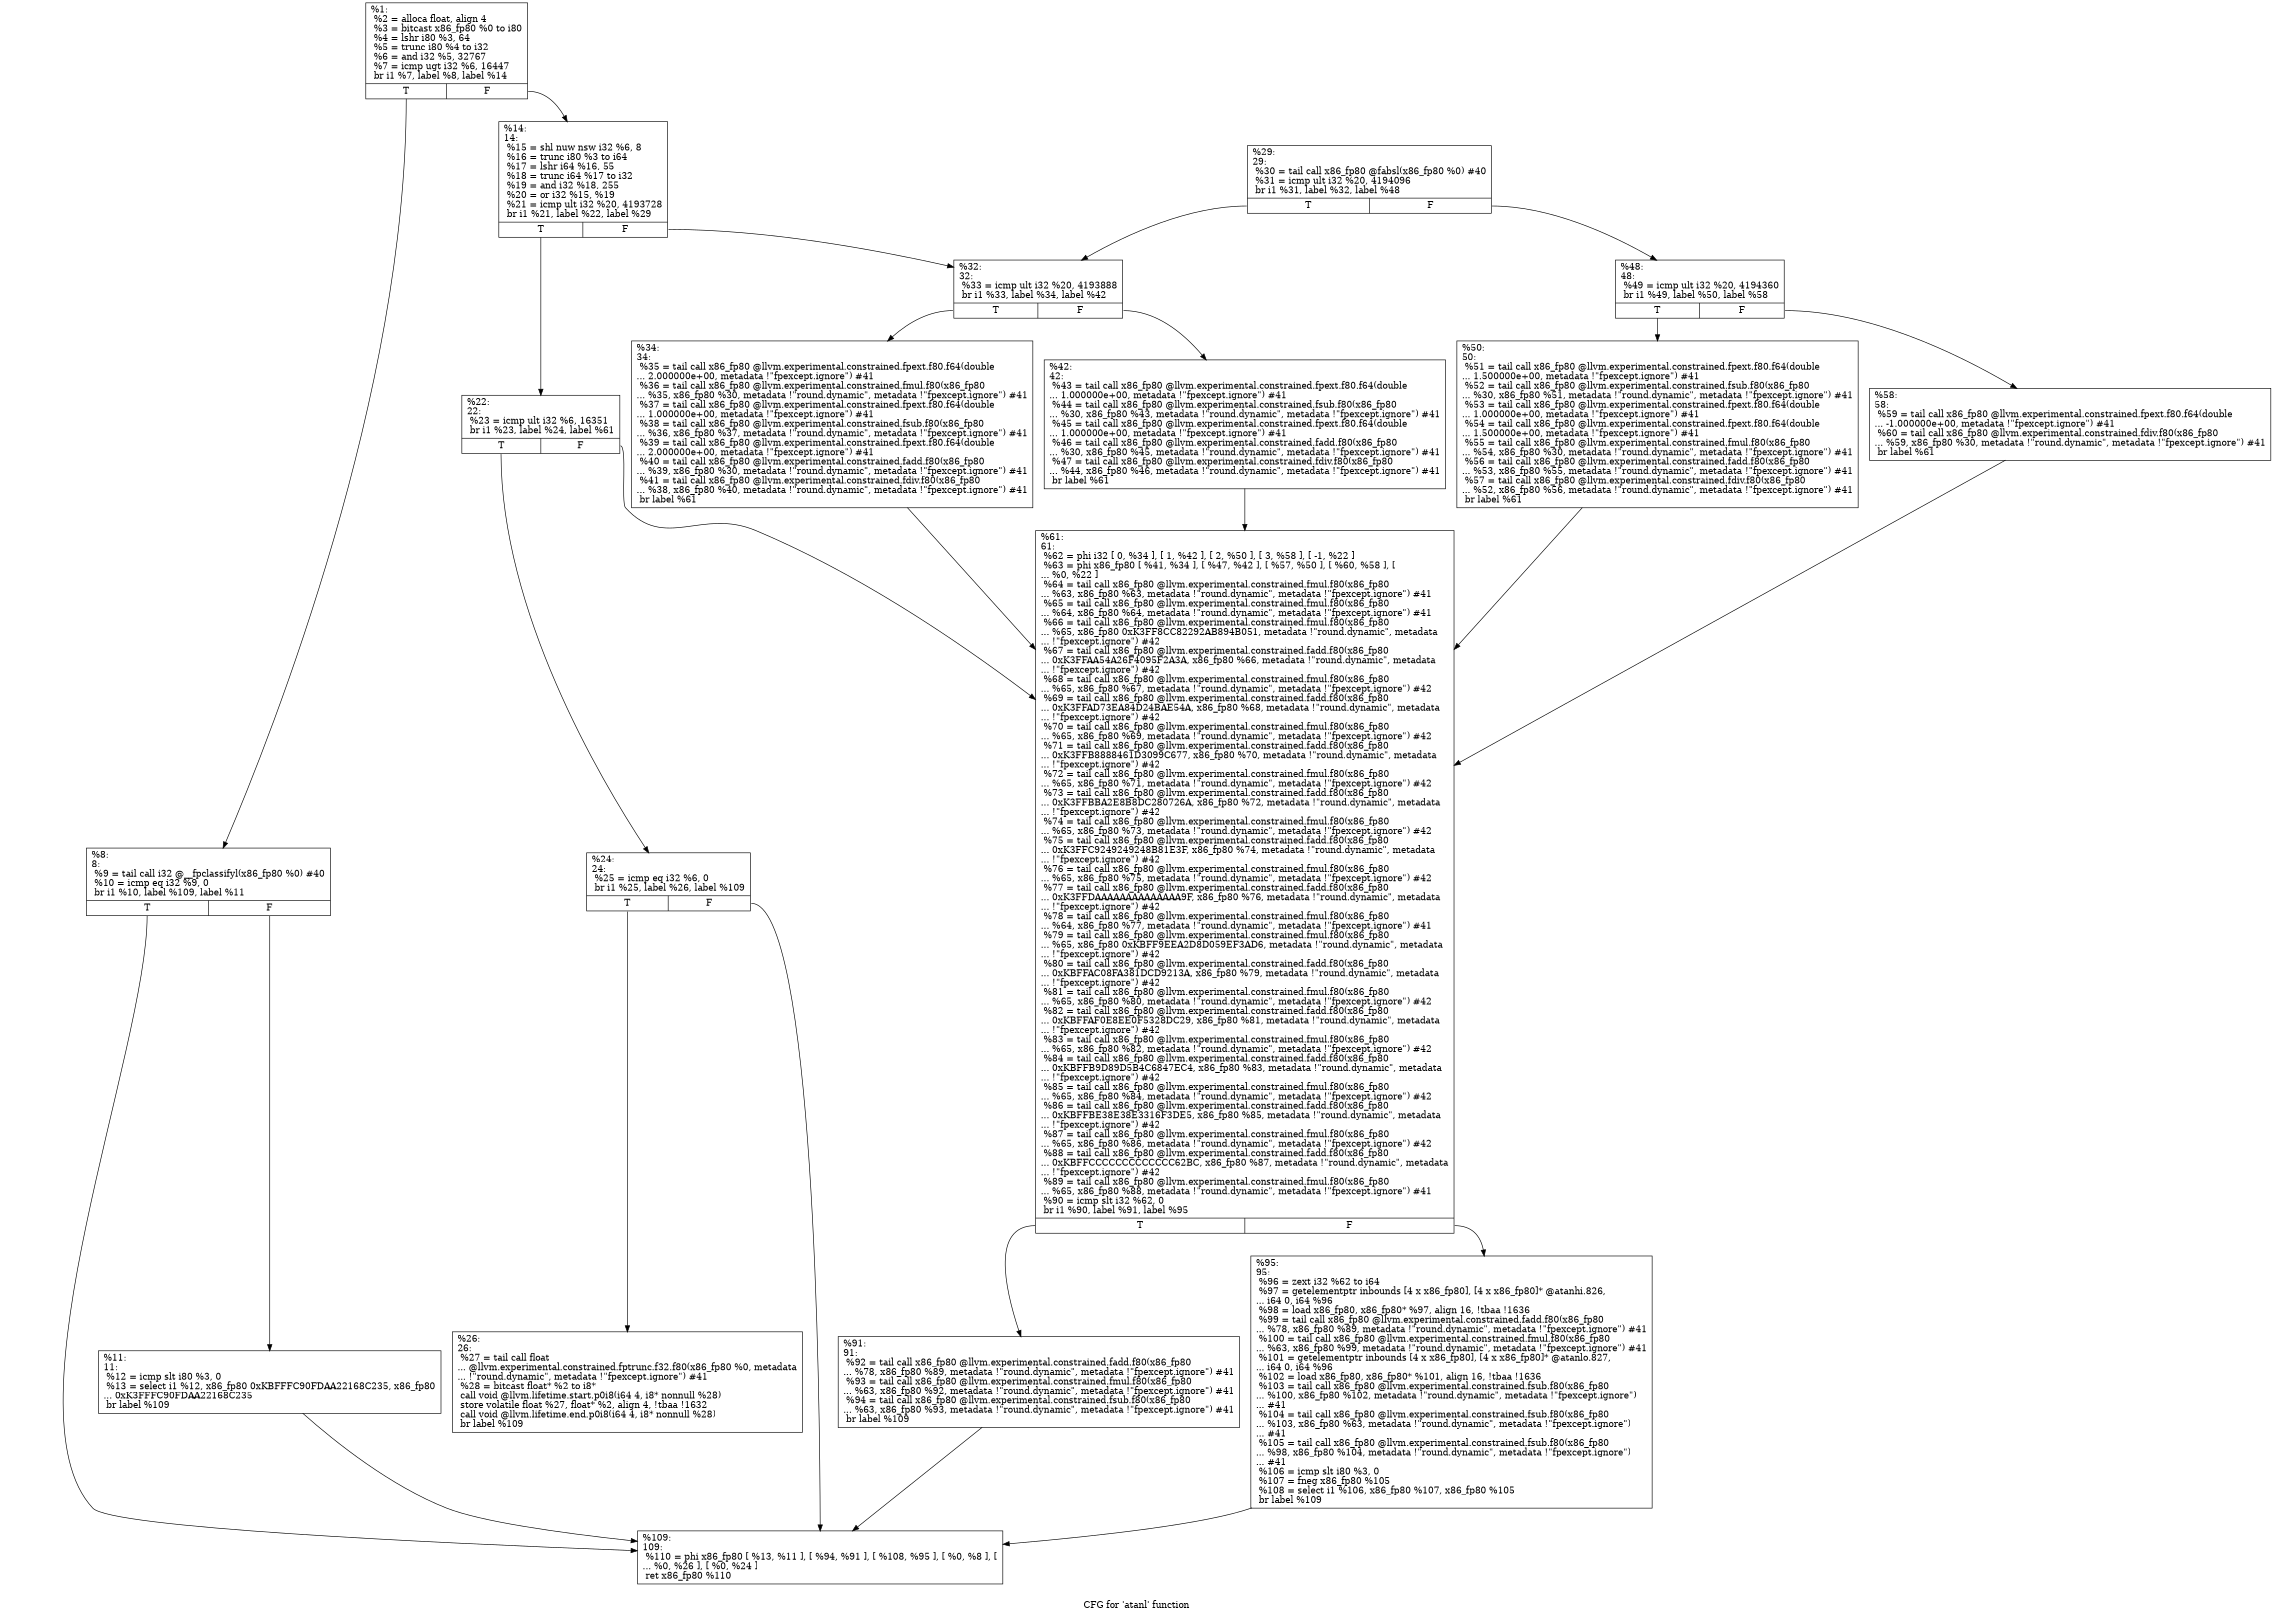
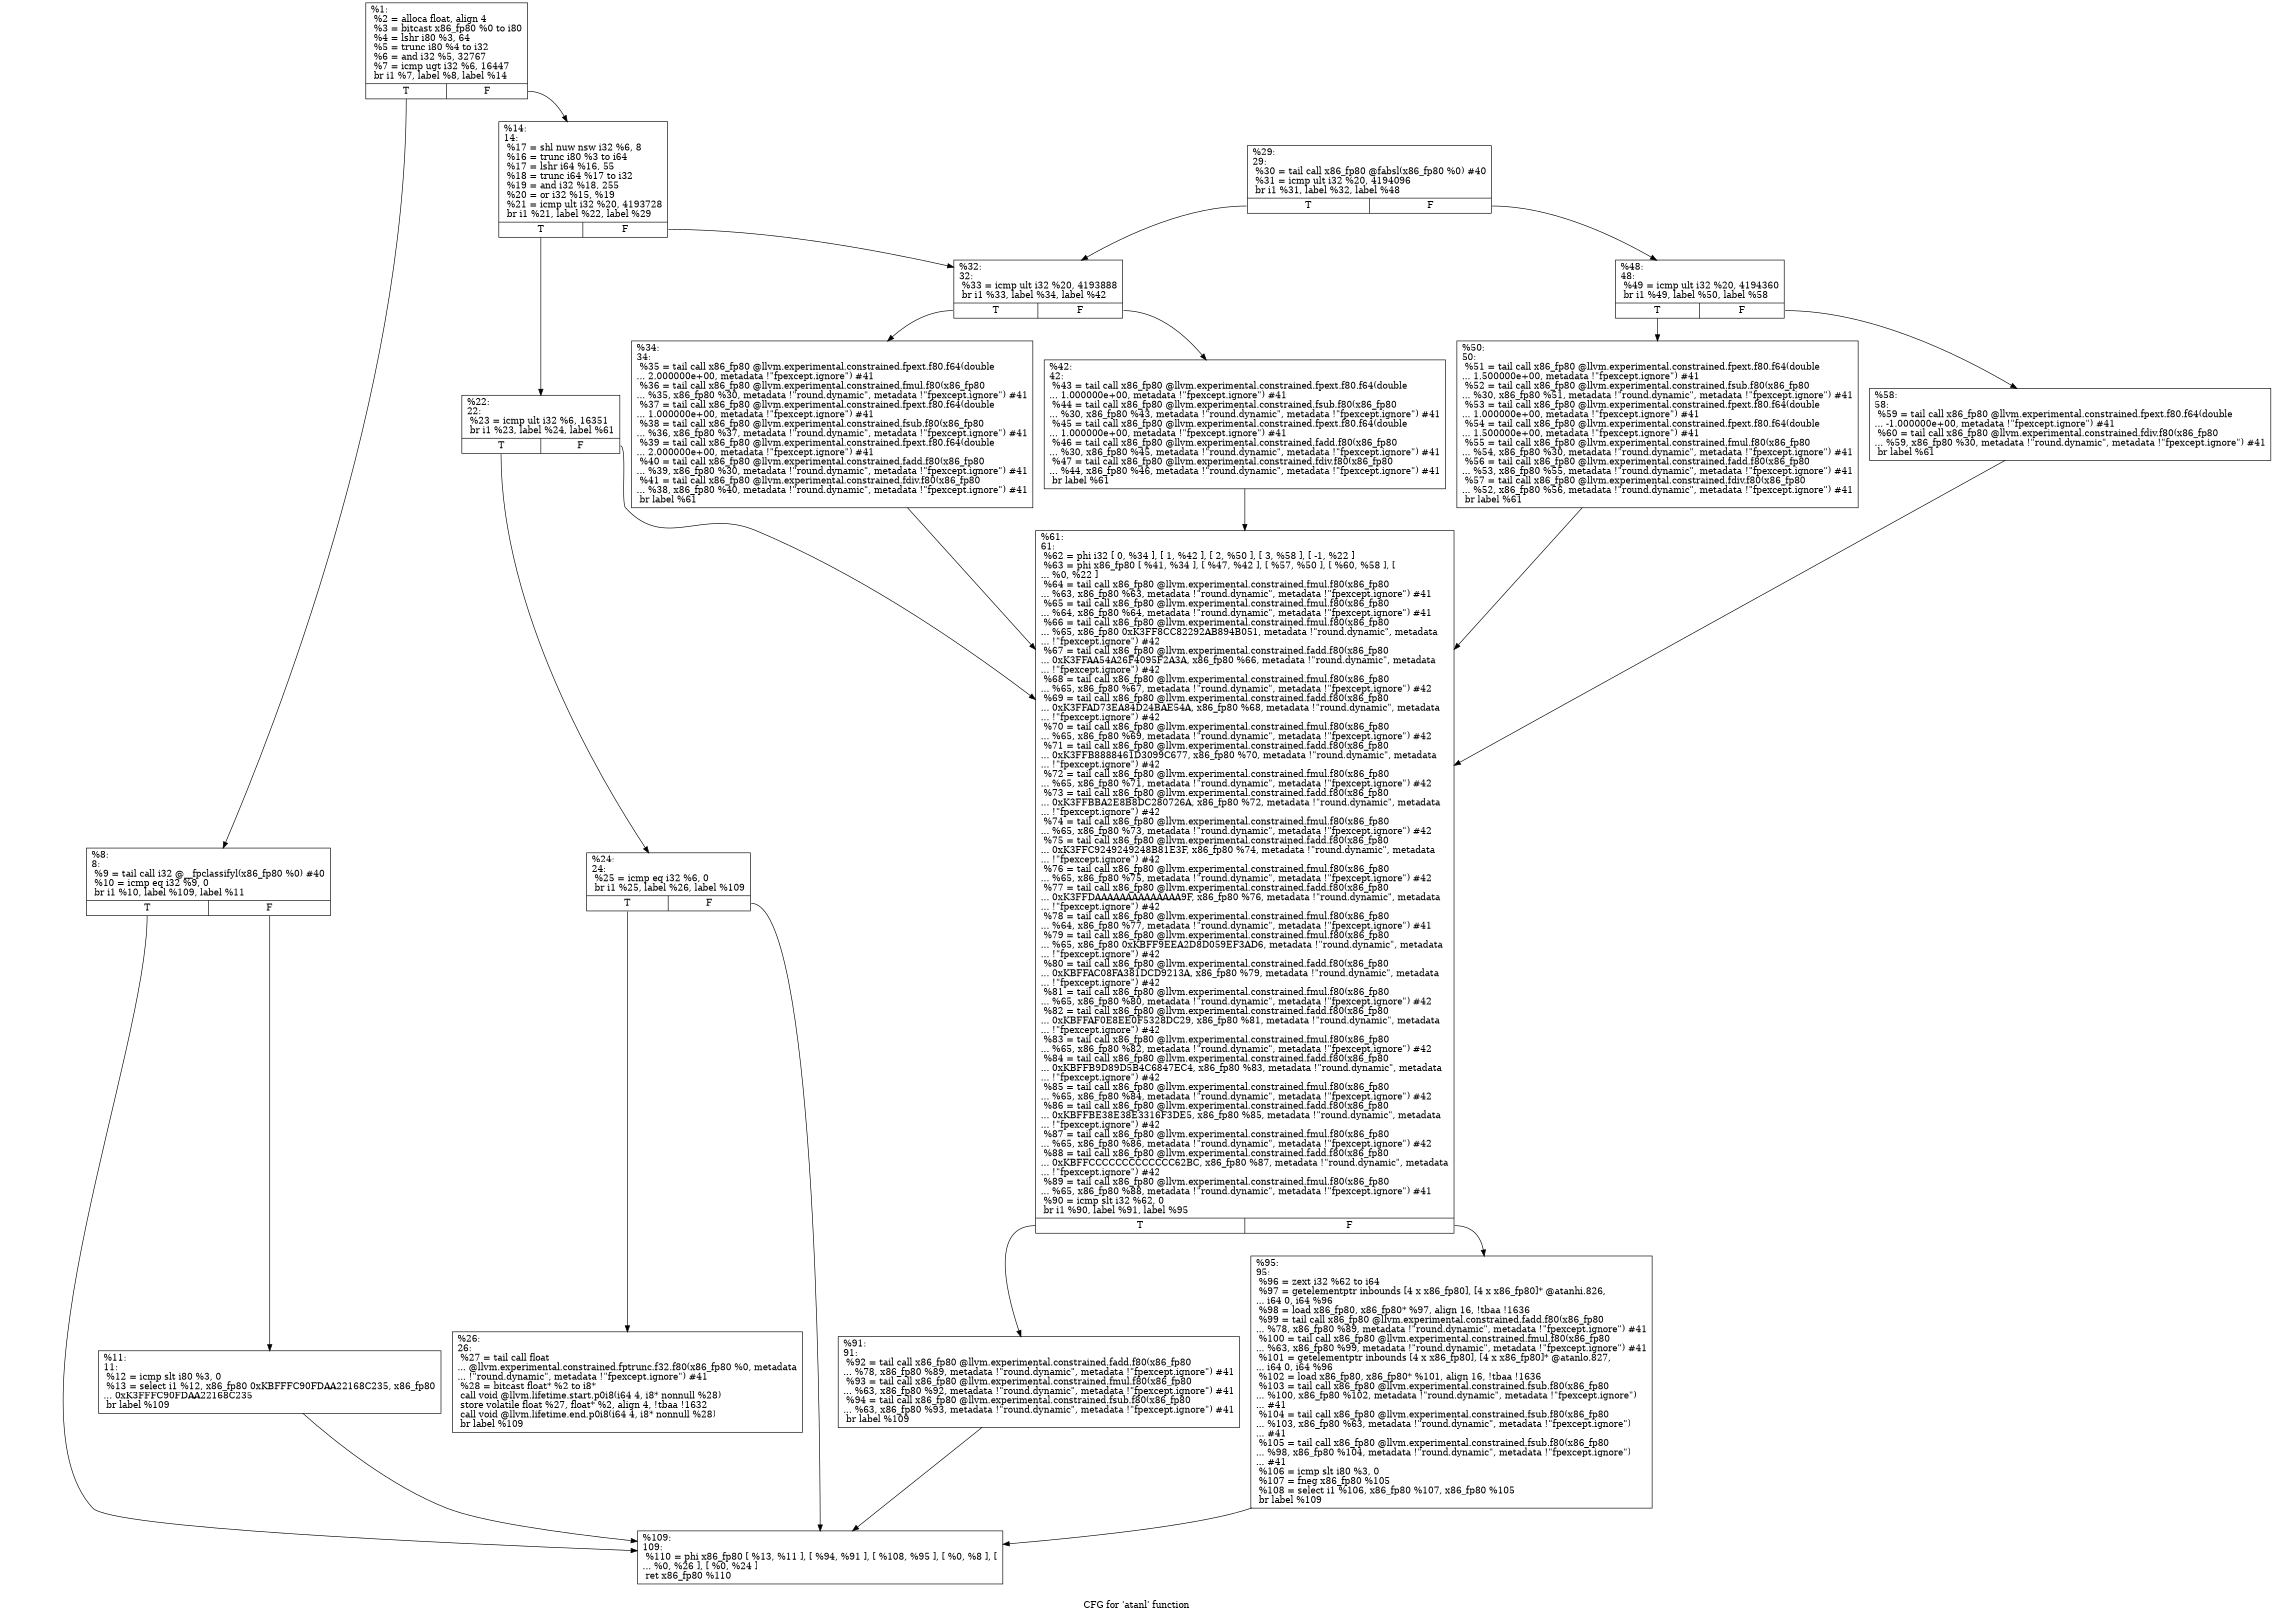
node "%14:": text "%15 = shl nuw nsw i32 %6, 8" -> "%17 = shl nuw nsw i32 %6, 8"
